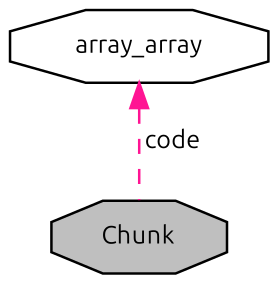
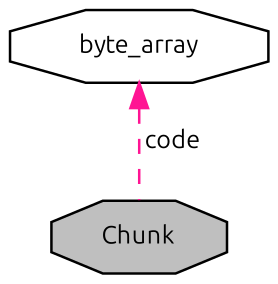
node "array_array": label "array_array" -> "byte_array"
